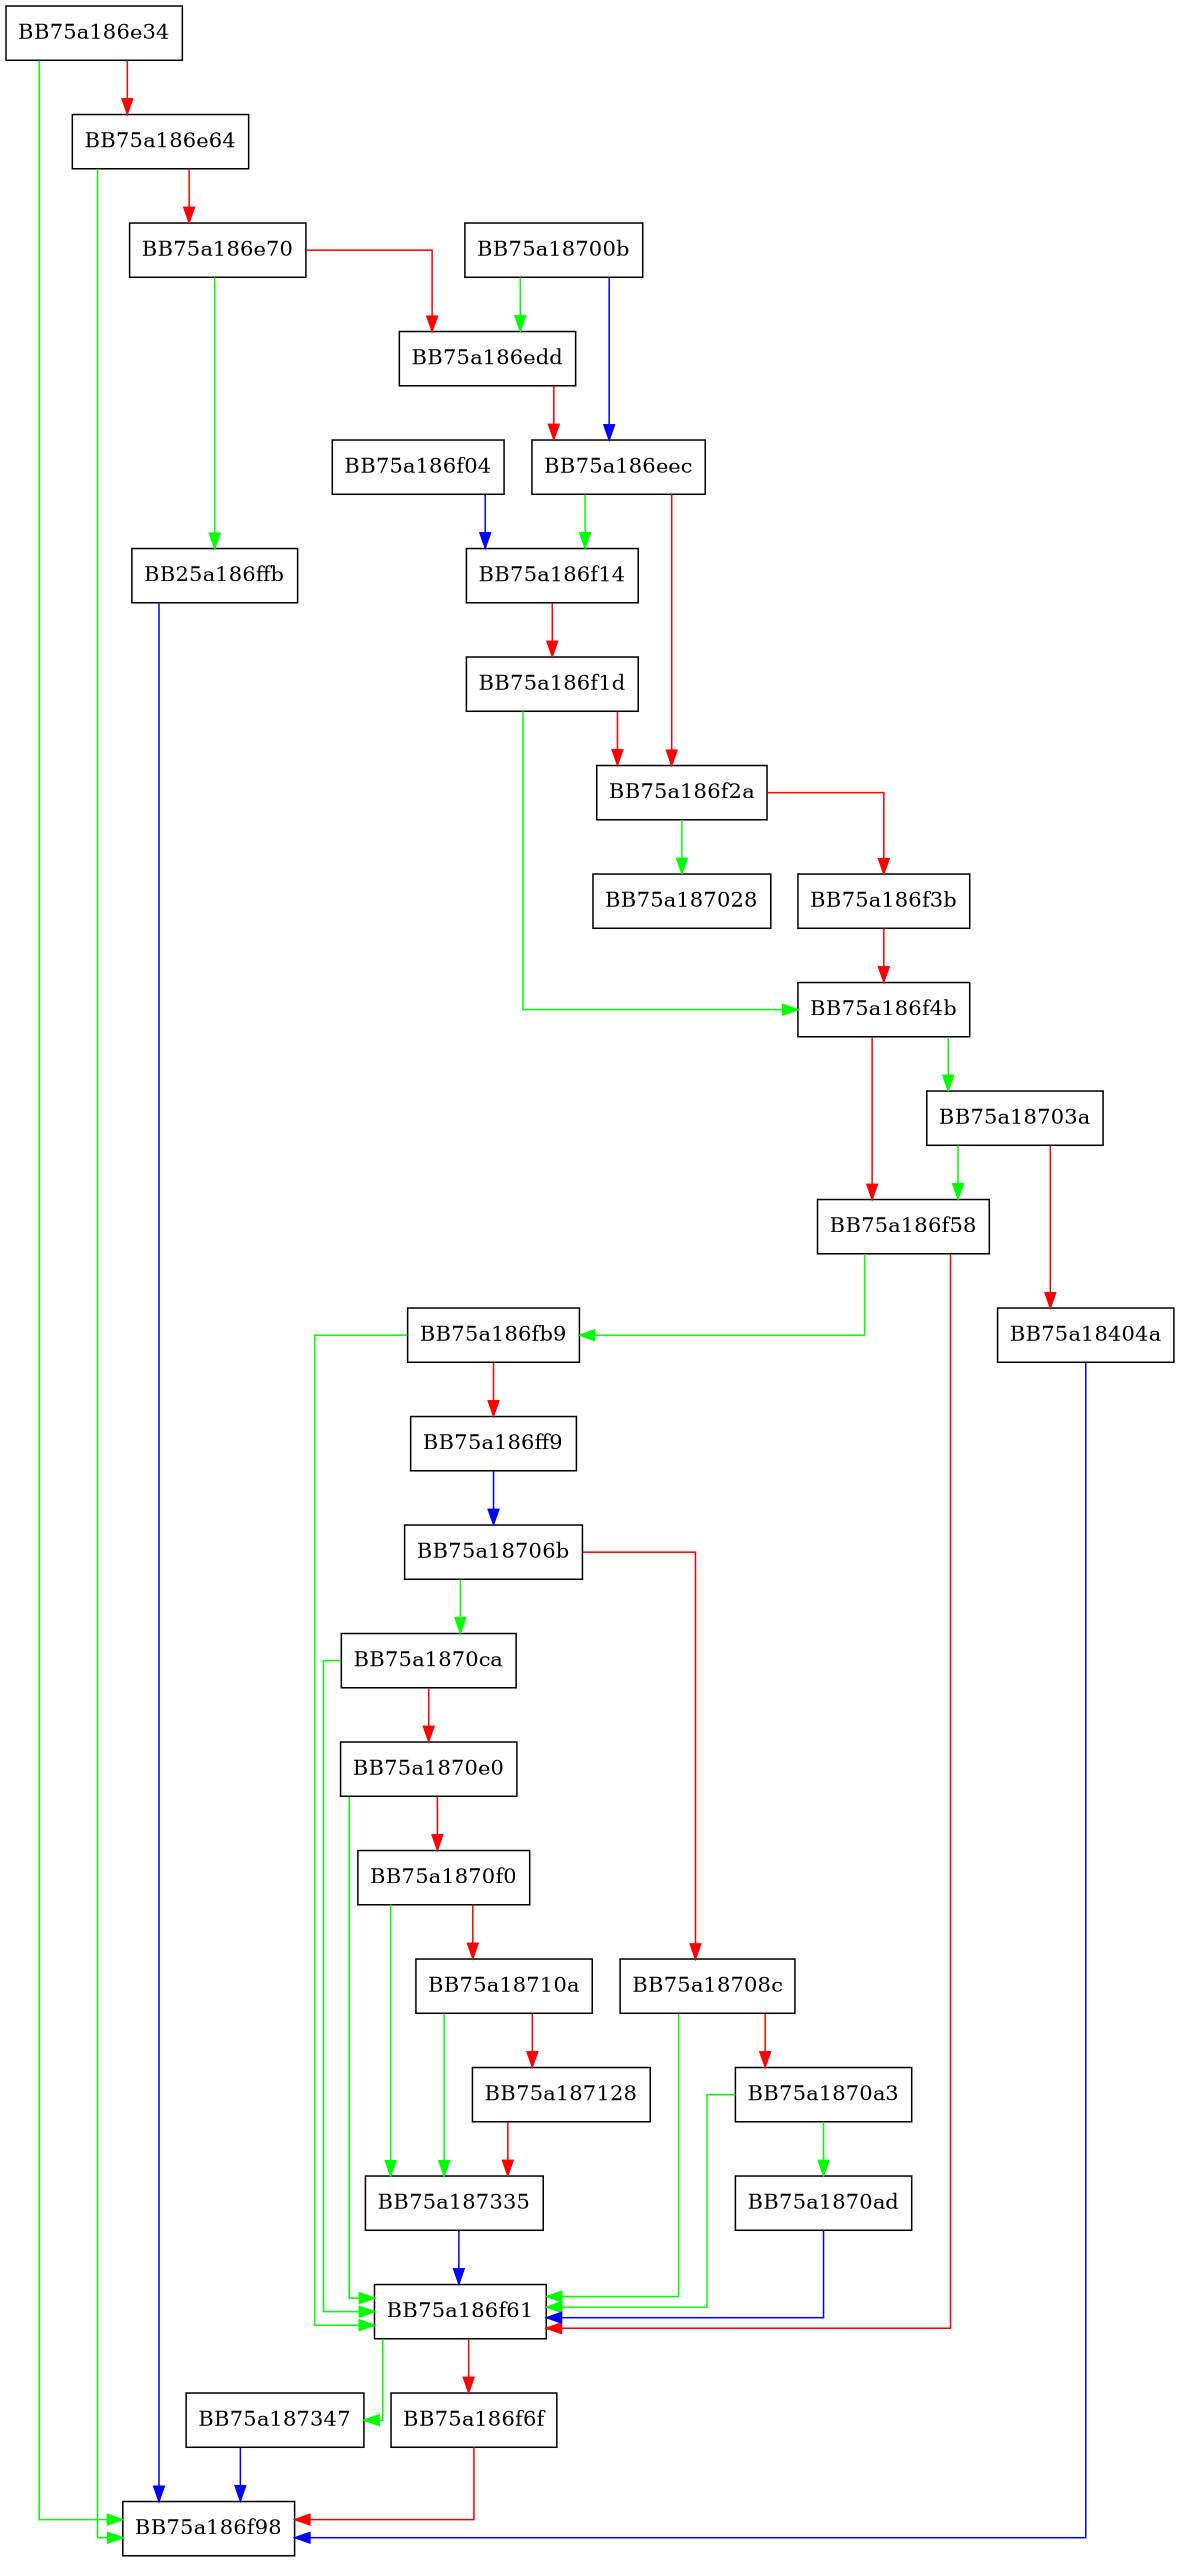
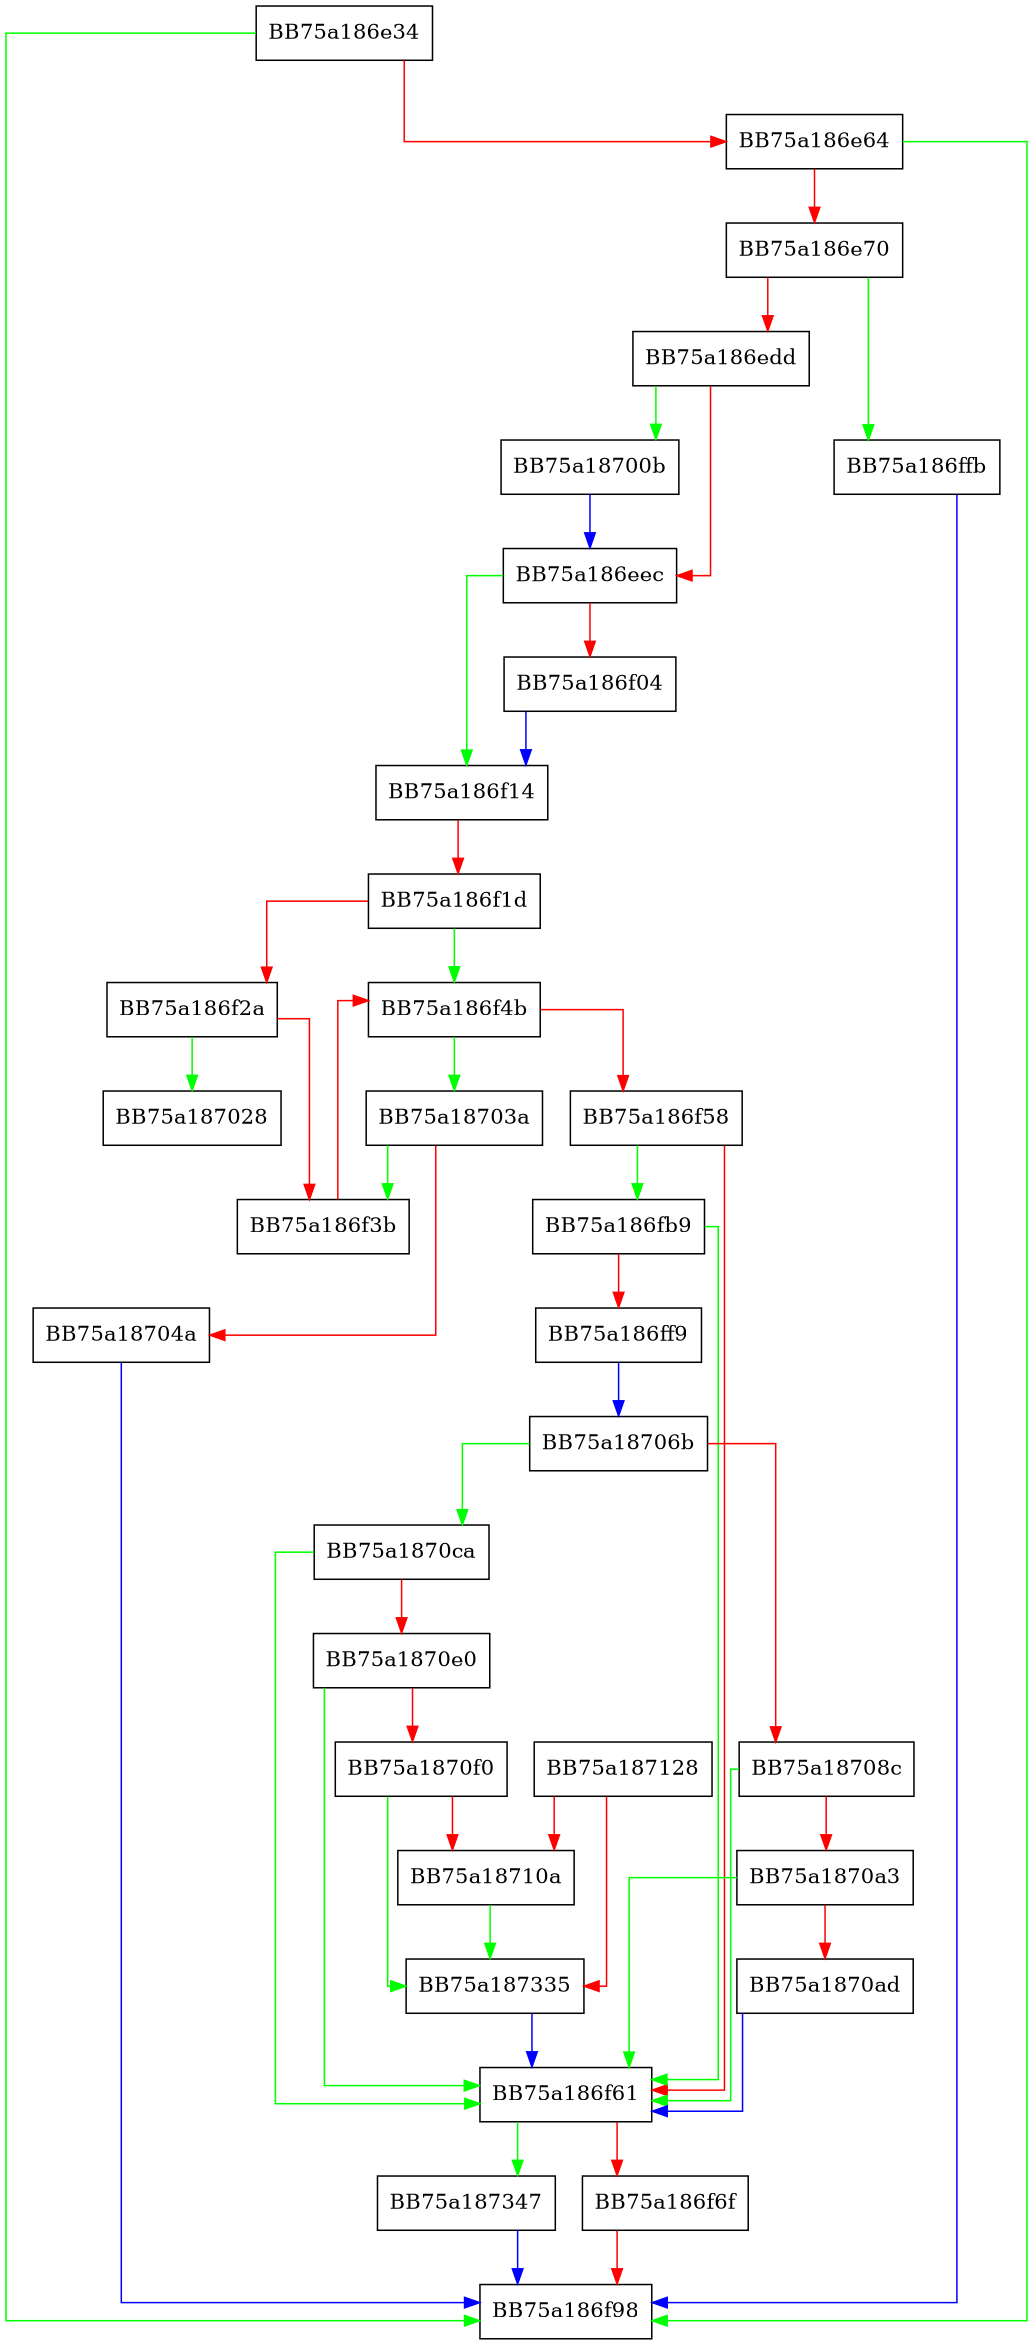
edge "BB75a18700b" -> "BB75a186edd": reversed
node "BB25a186ffb": label "BB25a186ffb" -> "BB75a186ffb"
edge "BB75a186eec" -> "BB75a186f2a": now "BB75a186eec" -> "BB75a186f04"
edge "BB75a18703a" -> "BB75a186f58": now "BB75a18703a" -> "BB75a186f3b"
node "BB75a18404a": label "BB75a18404a" -> "BB75a18704a"
edge "BB75a18710a" -> "BB75a187128": reversed
edge "BB75a1870a3" -> "BB75a1870ad": color green -> red
